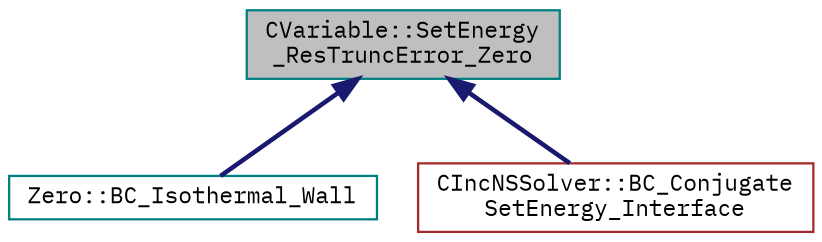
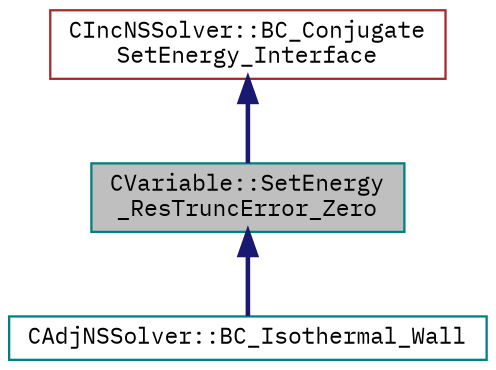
edge "CIncNSSolver::BC_Conjugate SetEnergy_Interface" -> "CVariable::SetEnergy _ResTruncError_Zero": reversed
node "Zero::BC_Isothermal_Wall": label "Zero::BC_Isothermal_Wall" -> "CAdjNSSolver::BC_Isothermal_Wall"
